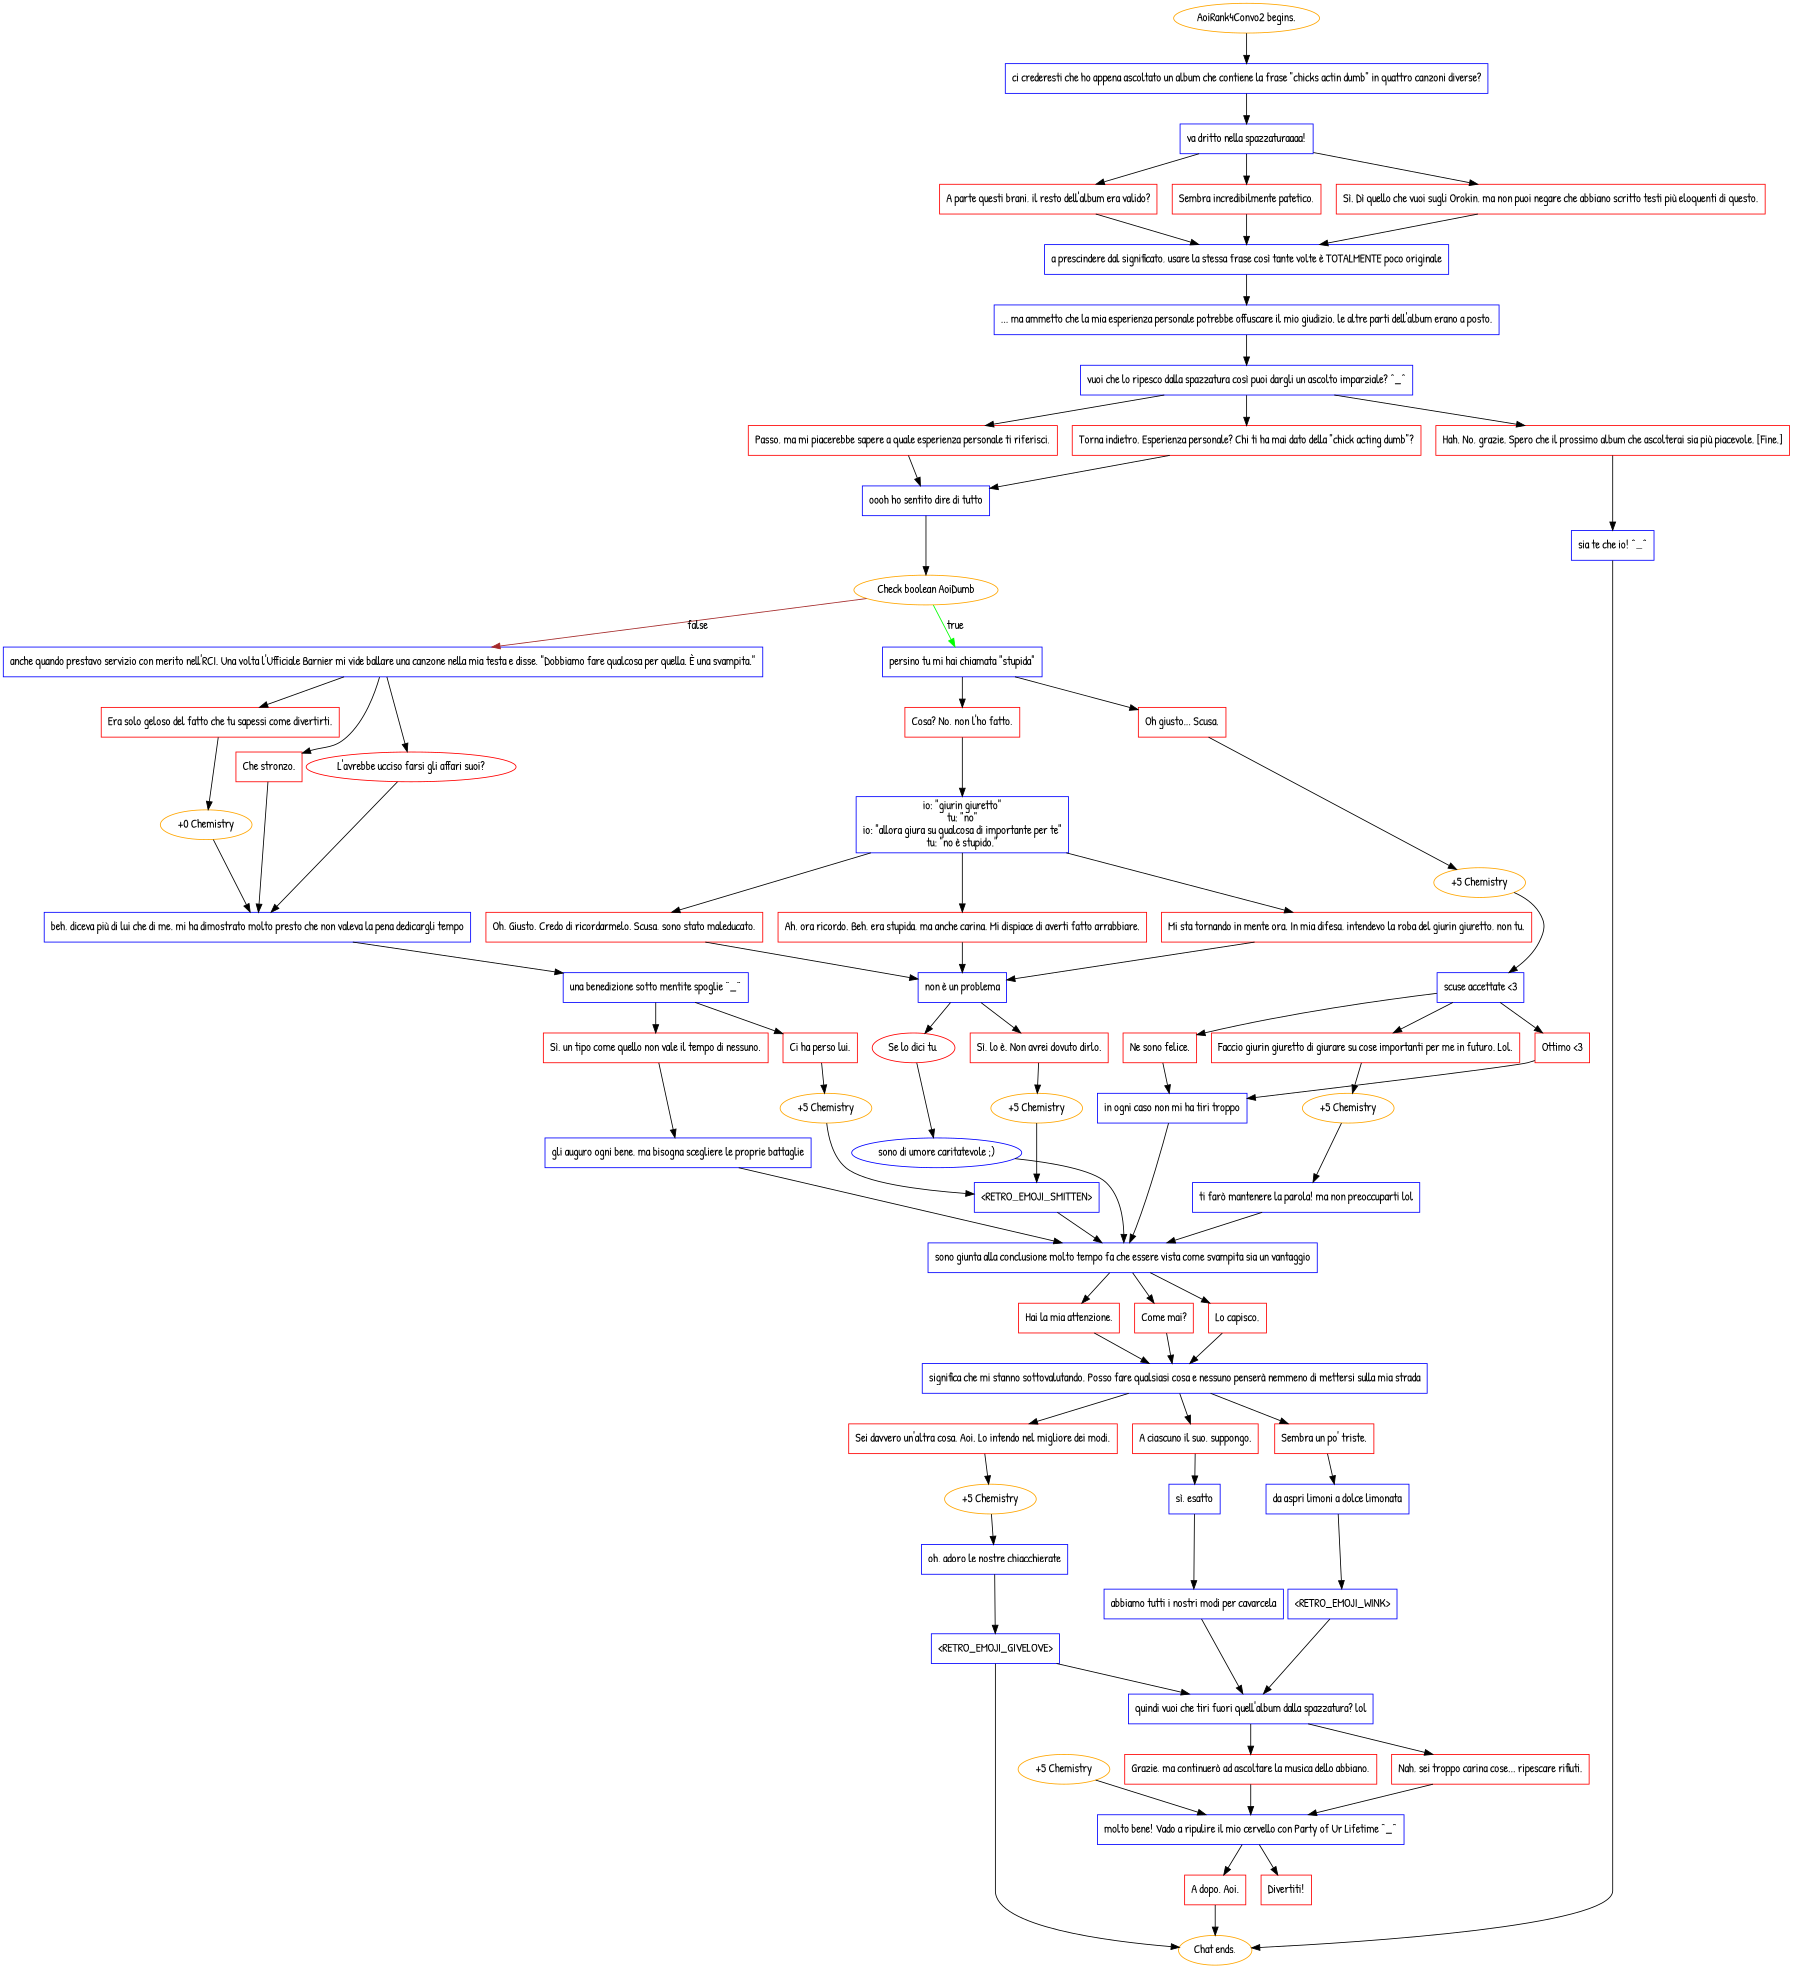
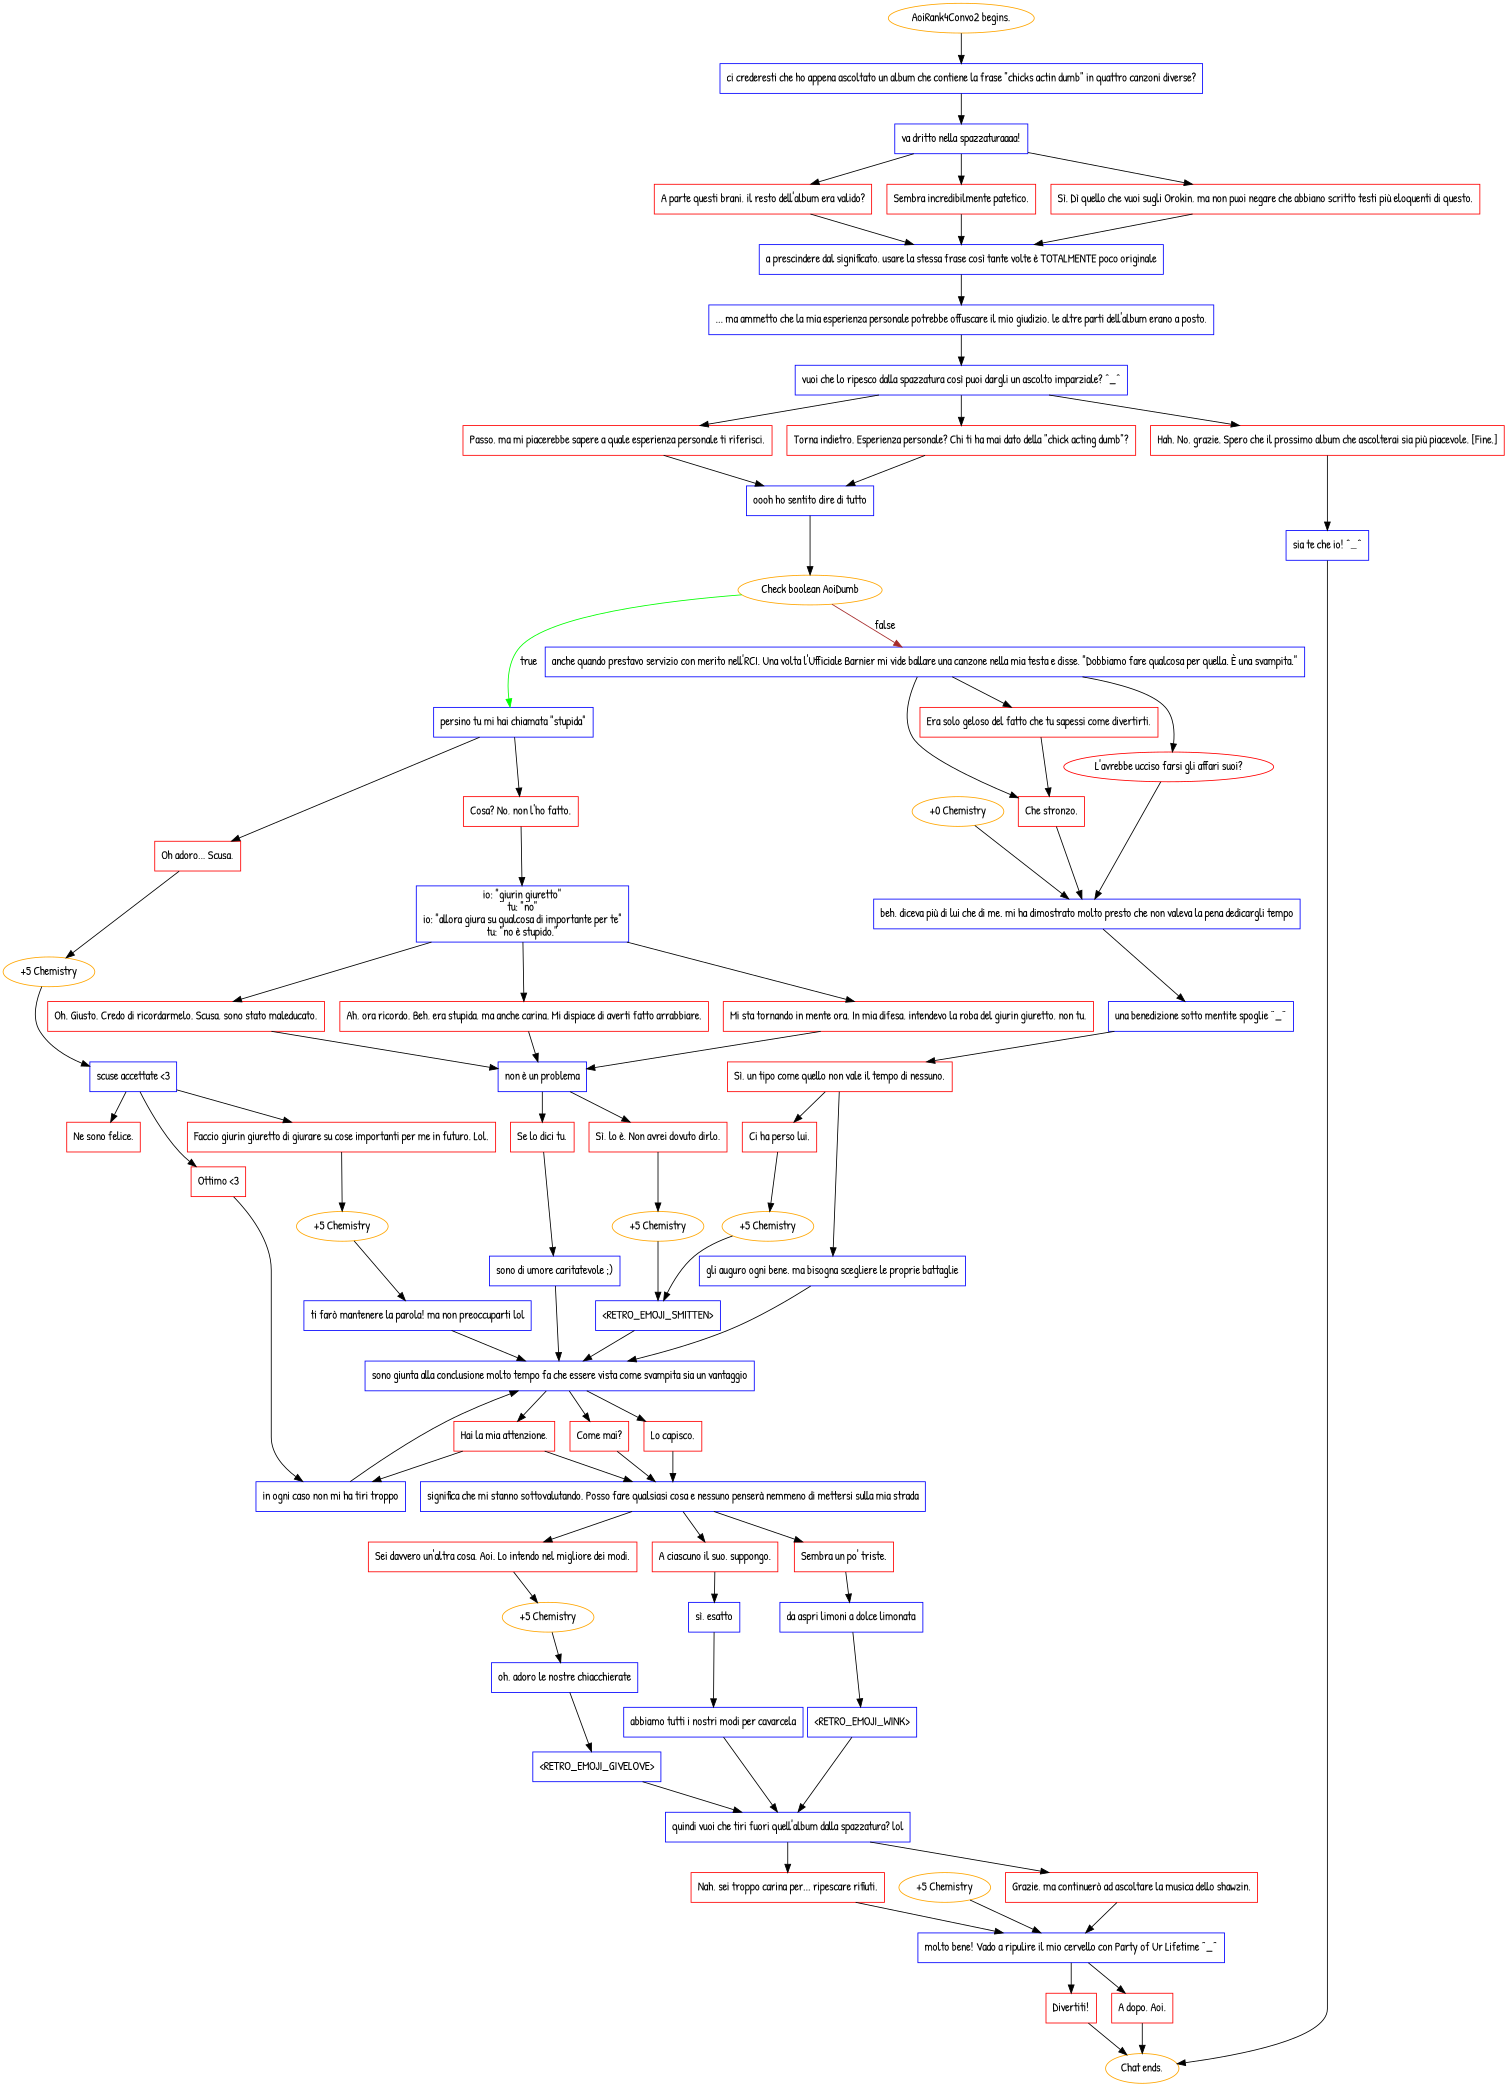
node "Oh giusto... Scusa.": label "Oh giusto... Scusa." -> "Oh adoro... Scusa."
edge "Era solo geloso del fatto che tu sapessi come divertirti." -> "+0 Chemistry": now "Era solo geloso del fatto che tu sapessi come divertirti." -> "Che stronzo."
edge "una benedizione sotto mentite spoglie ^_^" -> "Ci ha perso lui.": now "Sì, un tipo come quello non vale il tempo di nessuno." -> "Ci ha perso lui."
node "Se lo dici tu.": shape ellipse -> box
edge "Ne sono felice." -> "in ogni caso non mi ha tiri troppo": now "Hai la mia attenzione." -> "in ogni caso non mi ha tiri troppo"
node "sono di umore caritatevole ;)": shape ellipse -> box
node "Grazie, ma continuerò ad ascoltare la musica dello abbiano.": label "Grazie, ma continuerò ad ascoltare la musica dello abbiano." -> "Grazie, ma continuerò ad ascoltare la musica dello shawzin."
node "Nah, sei troppo carina cose... ripescare rifiuti.": label "Nah, sei troppo carina cose... ripescare rifiuti." -> "Nah, sei troppo carina per... ripescare rifiuti."
edge "<RETRO_EMOJI_GIVELOVE>" -> "Chat ends.": now "Divertiti!" -> "Chat ends."
